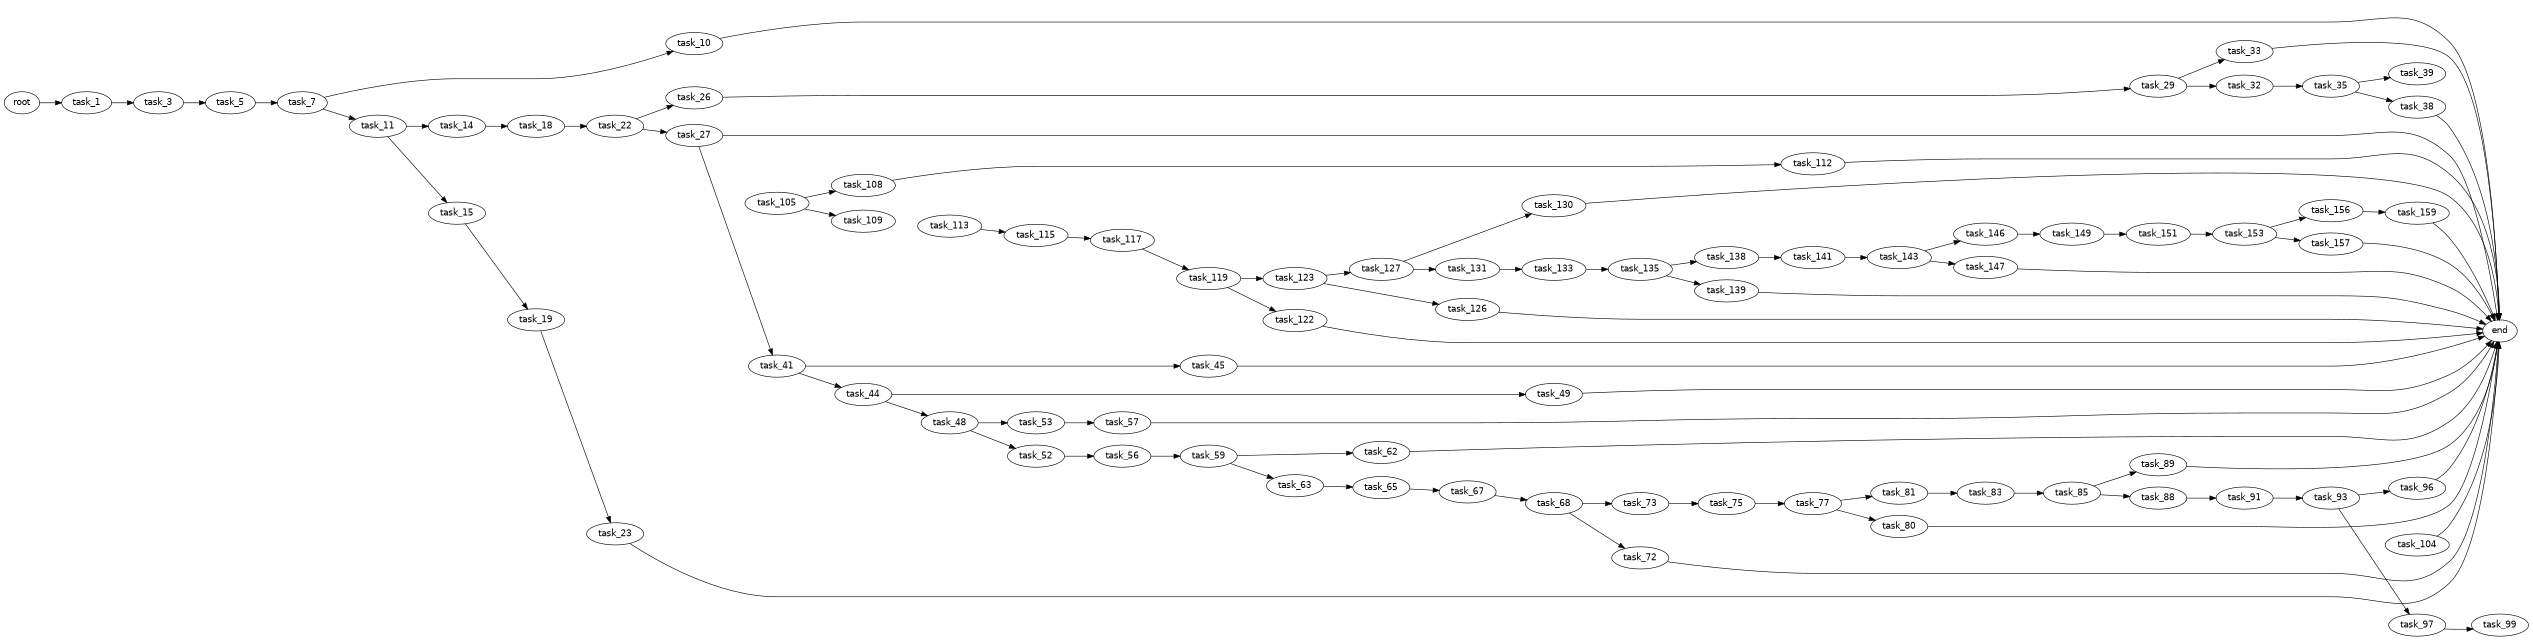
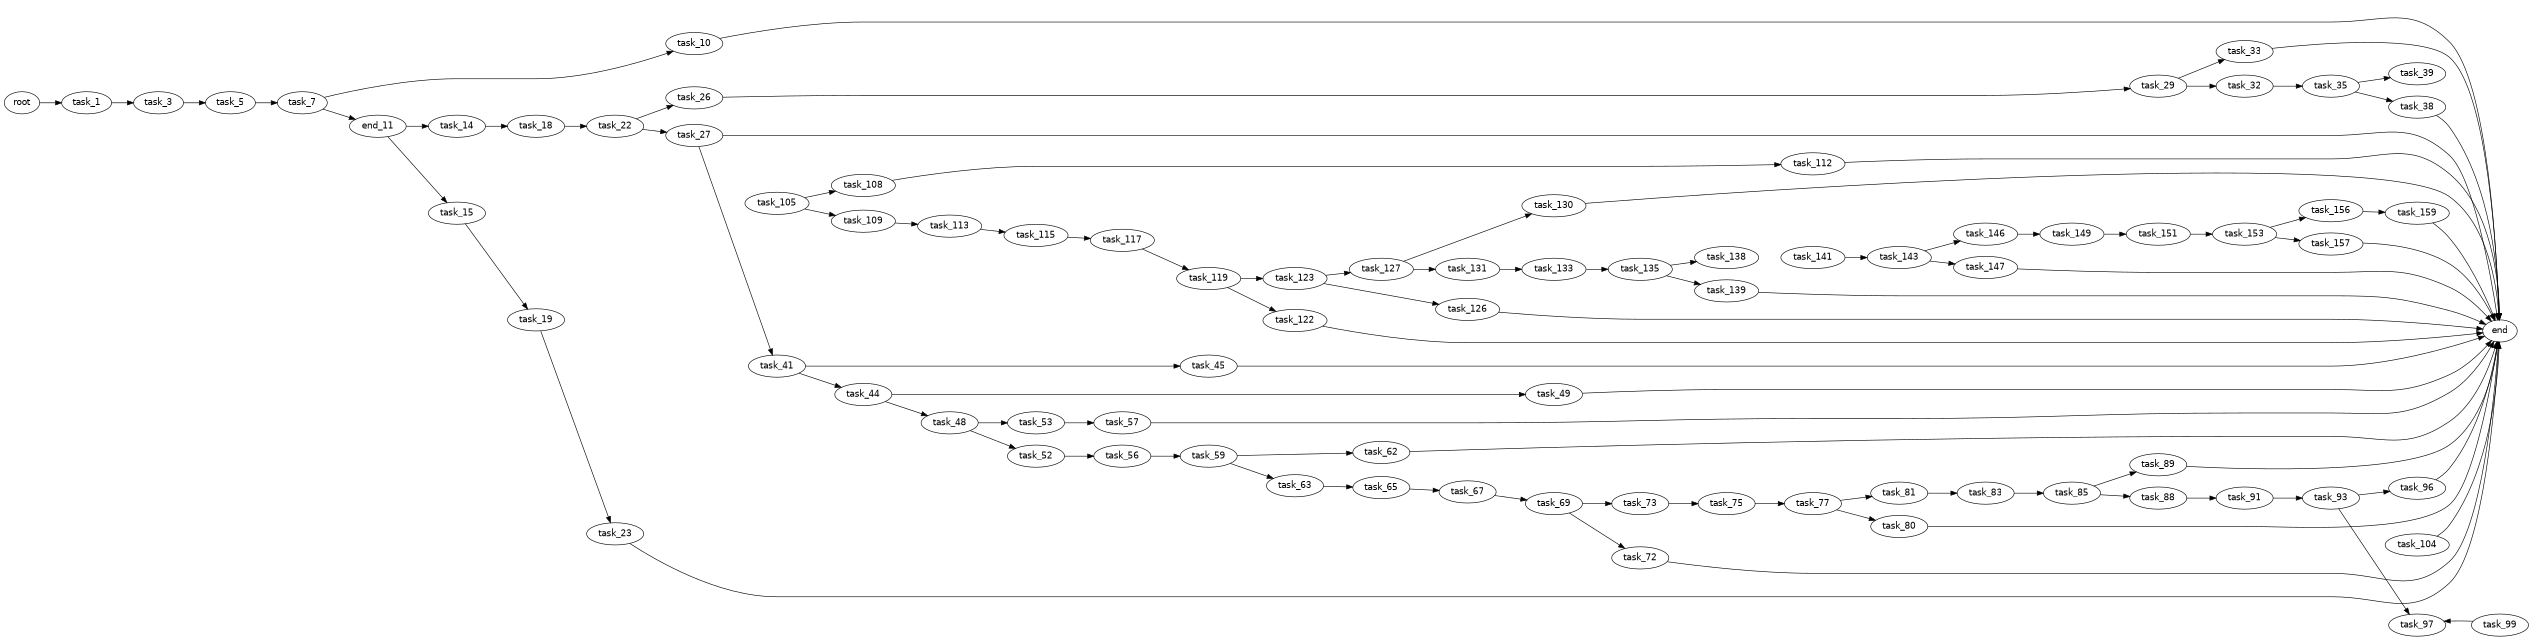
node "task_11": label "task_11" -> "end_11"
edge "task_109" -> "task_113": added
edge "task_138" -> "task_141": removed
node "task_68": label "task_68" -> "task_69"
edge "task_97" -> "task_99": reversed
